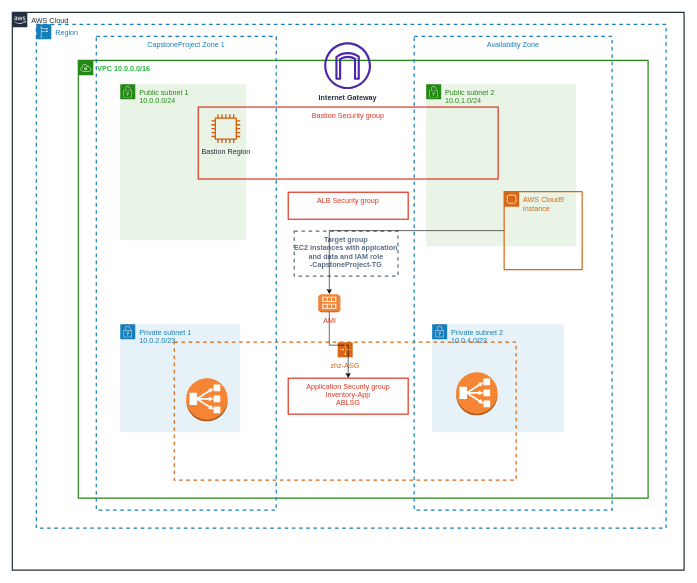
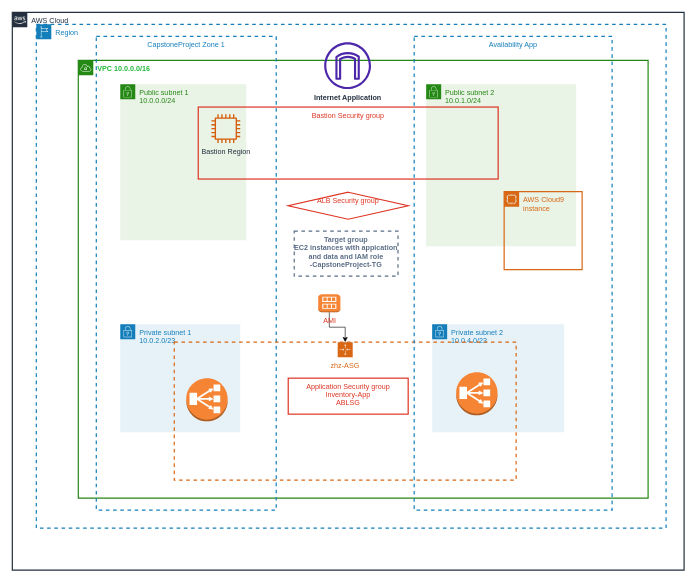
node "Availability Zone": label "Availability Zone" -> "Availability App"
node "Internet Gateway": label "Internet Gateway" -> "Internet Application"
node "ALB Security group": shape rectangle -> diamond
edge "AWS Cloud9 instance" -> "AMI": removed
edge "AMI" -> "Application Security group Inventory-App ABLSG": now "AMI" -> "zhz-ASG"
